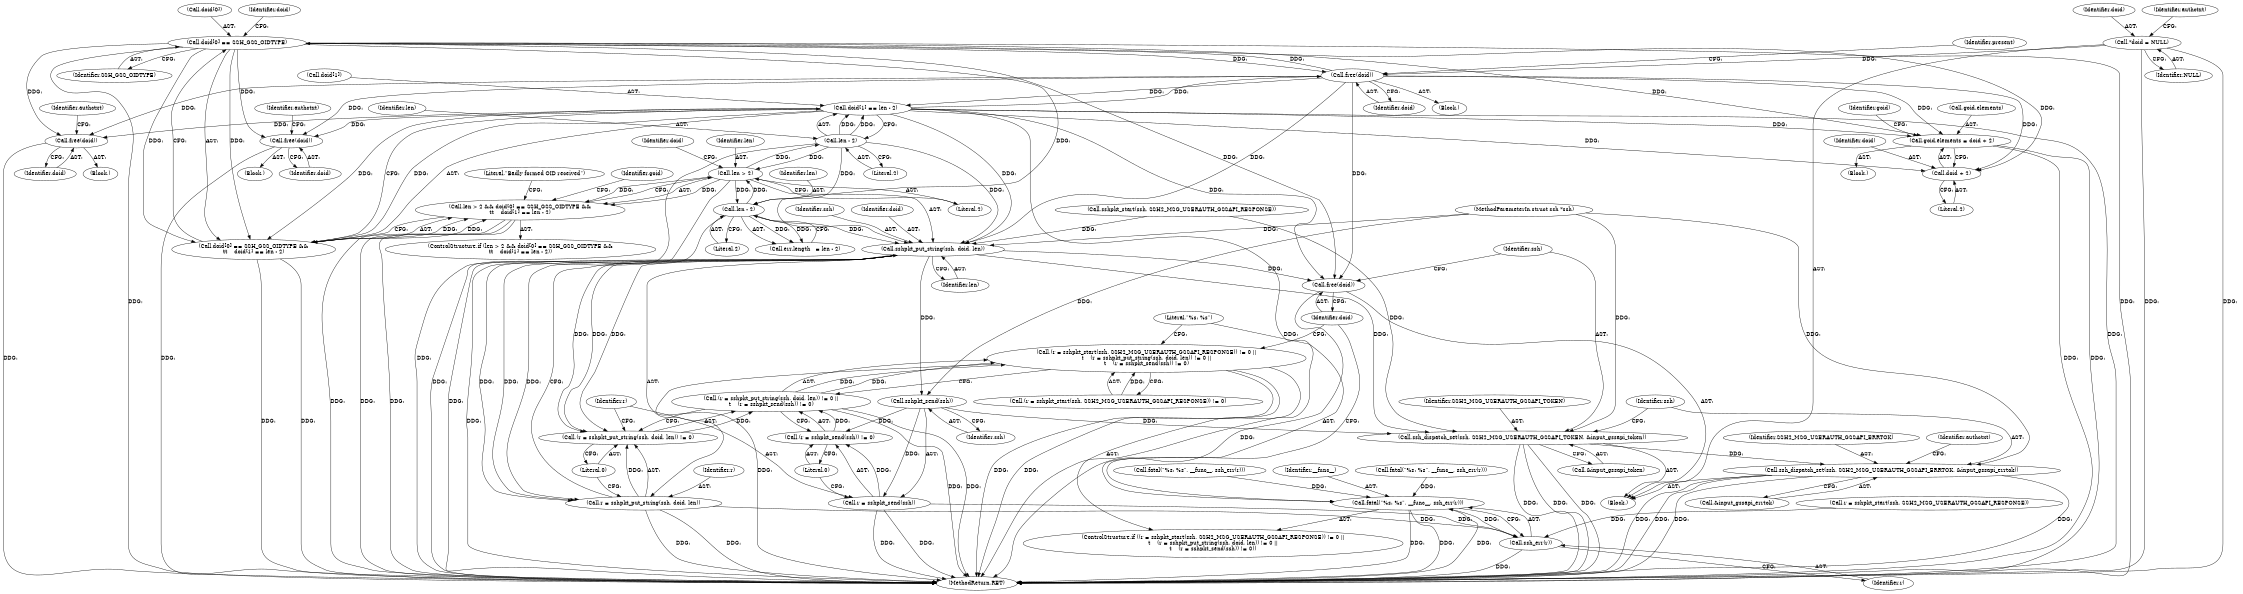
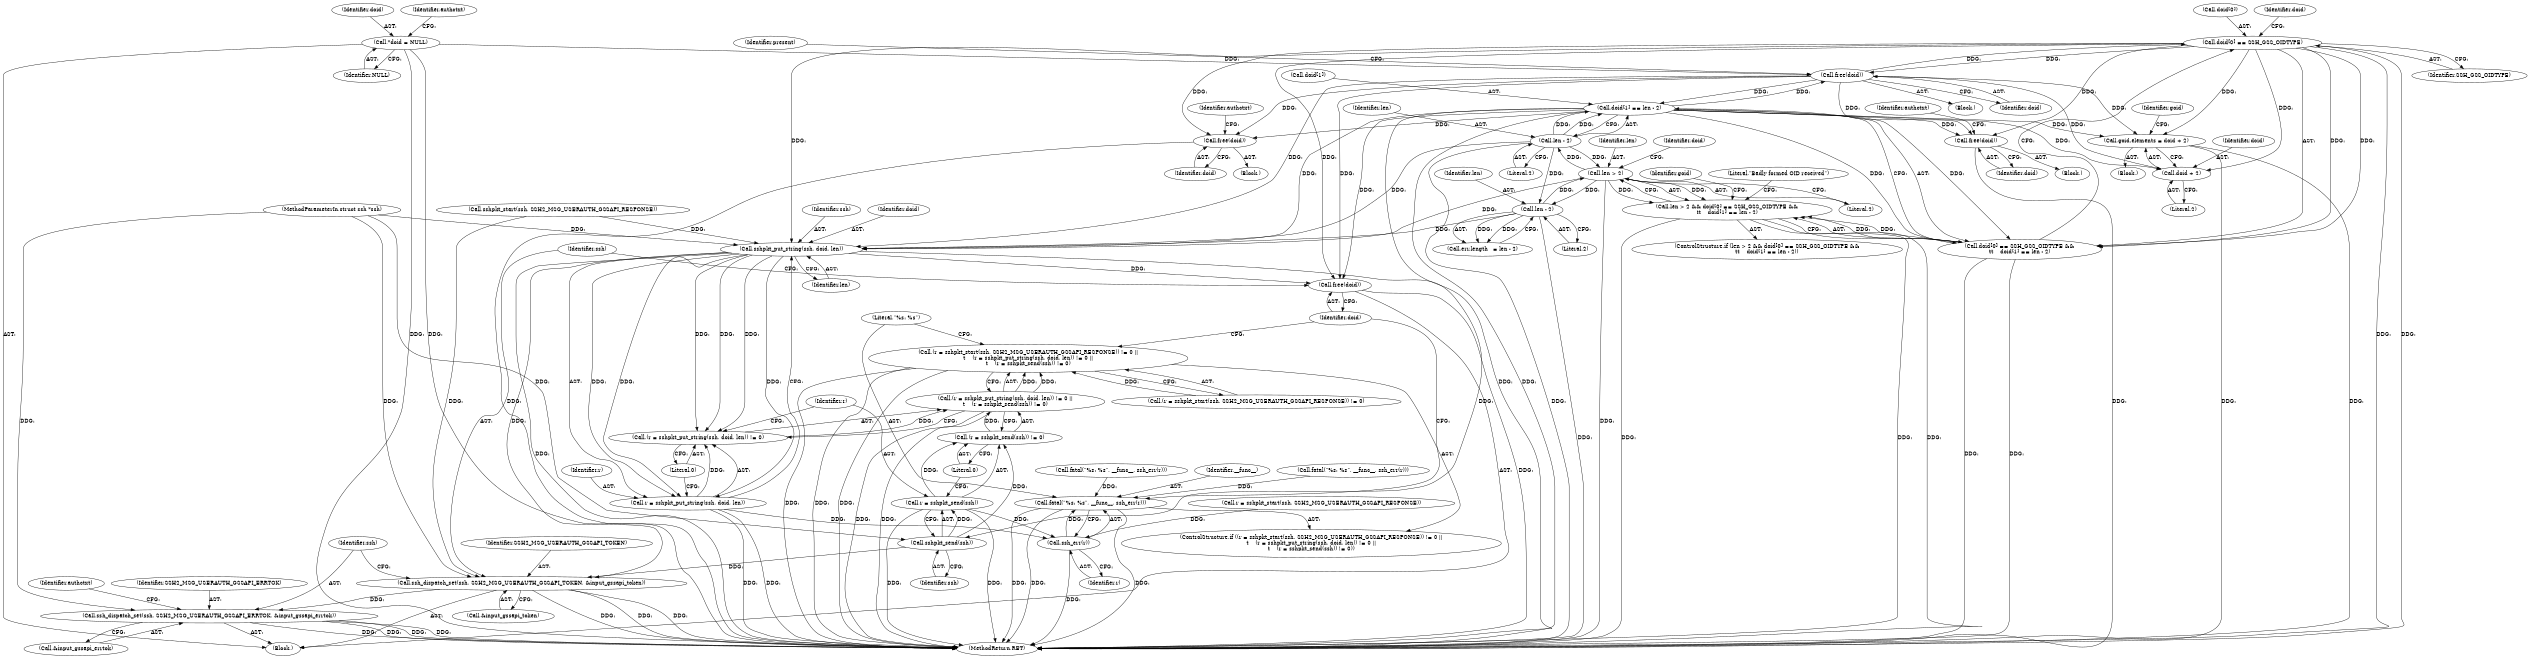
node "(Call,goid.elements)": removed
edge "(Call,len > 2)" -> "(Call,sshpkt_put_string(ssh, doid, len))": label "AST: " -> "DDG: "
edge "(Call,r = sshpkt_send(ssh))" -> "(Call,sshpkt_send(ssh))": added, label "CFG:"
